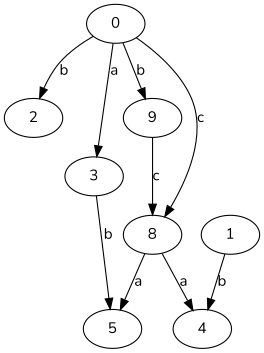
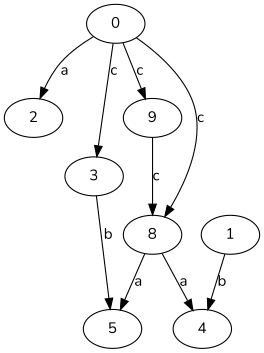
edge "0" -> "2": label "b" -> "a"
edge "0" -> "3": label "a" -> "c"
edge "0" -> "9": label "b" -> "c"
